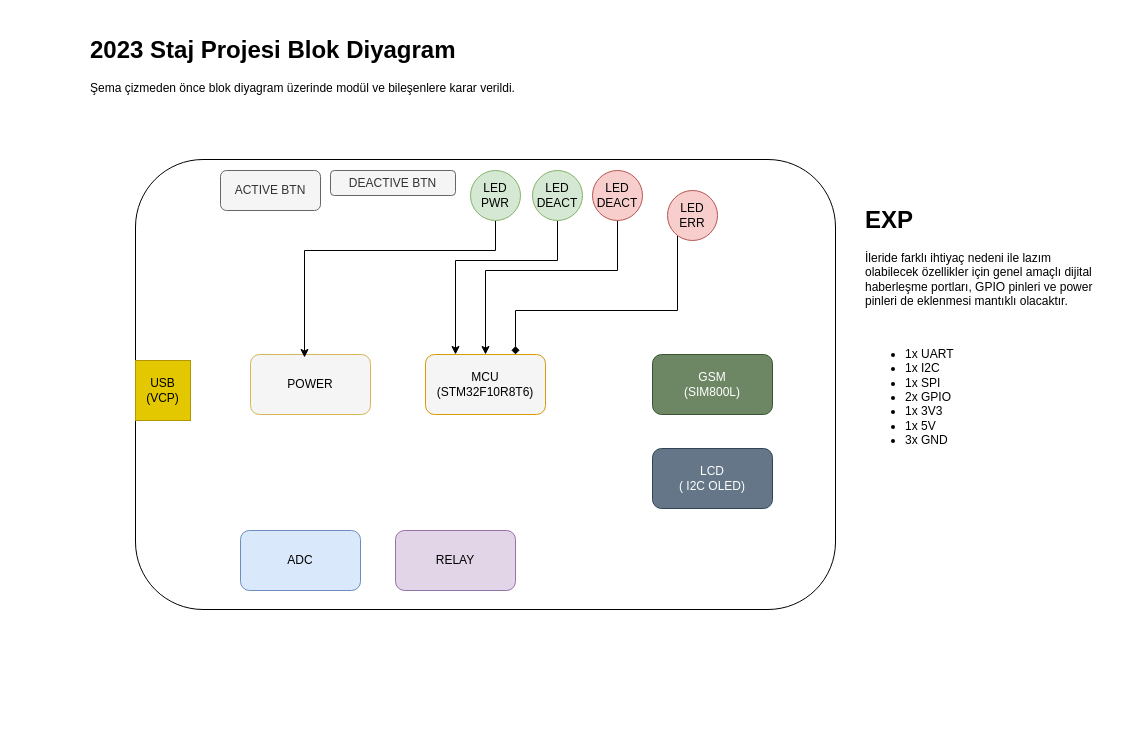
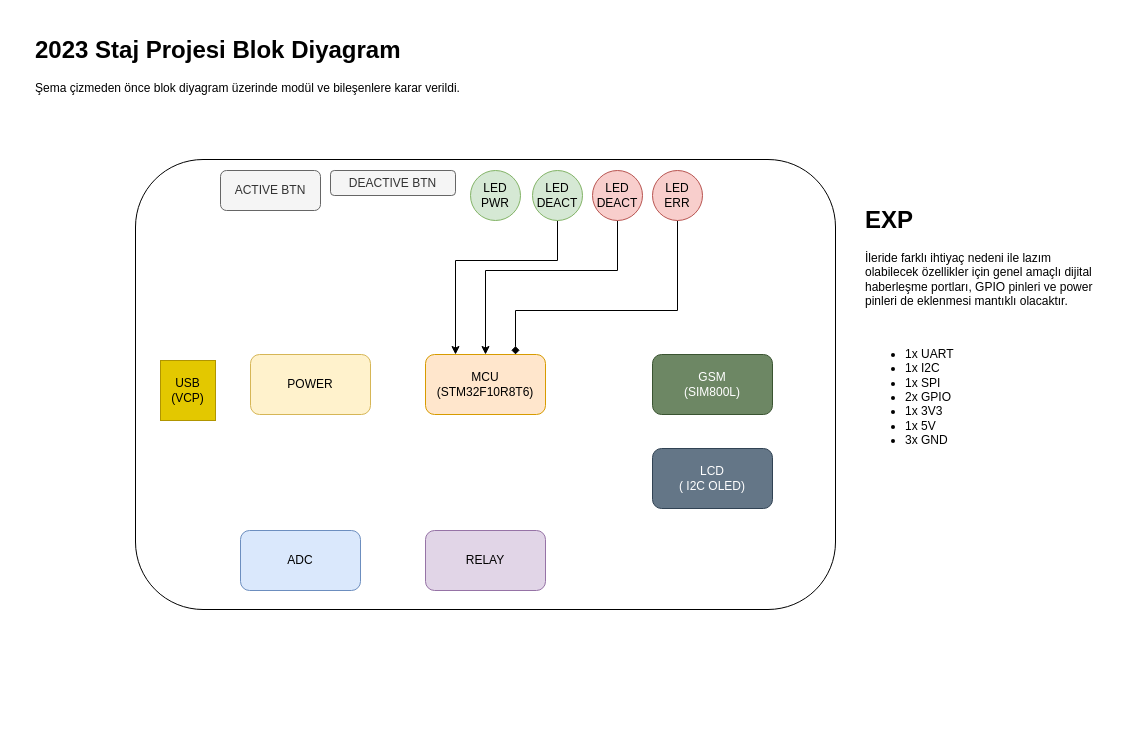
node "2023 Staj Projesi Blok DiyagramŞema çizmeden önce blok diyagram üzerinde modül ve bileşenlere karar verildi.": moved (326, 86) -> (271, 86)
node "LED ERR": moved (693, 216) -> (678, 196)
edge "LED PWR" -> "POWER": removed
node "POWER": fillcolor #f5f5f5 -> #fff2cc
node "MCU (STM32F10R8T6)": fillcolor #f5f5f5 -> #ffe6cc
node "USB (VCP)": moved (163, 391) -> (188, 391)
node "RELAY": moved (456, 561) -> (486, 561)
